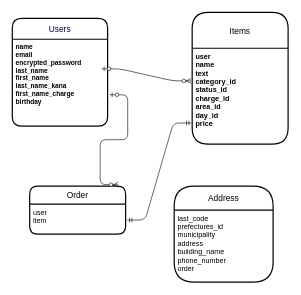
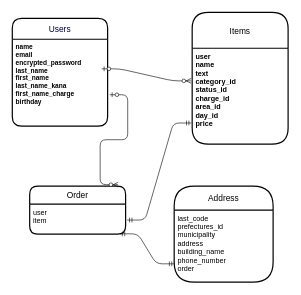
edge "user item" -- "last_code prefectures_id municipality address building_name phone_number order": added
